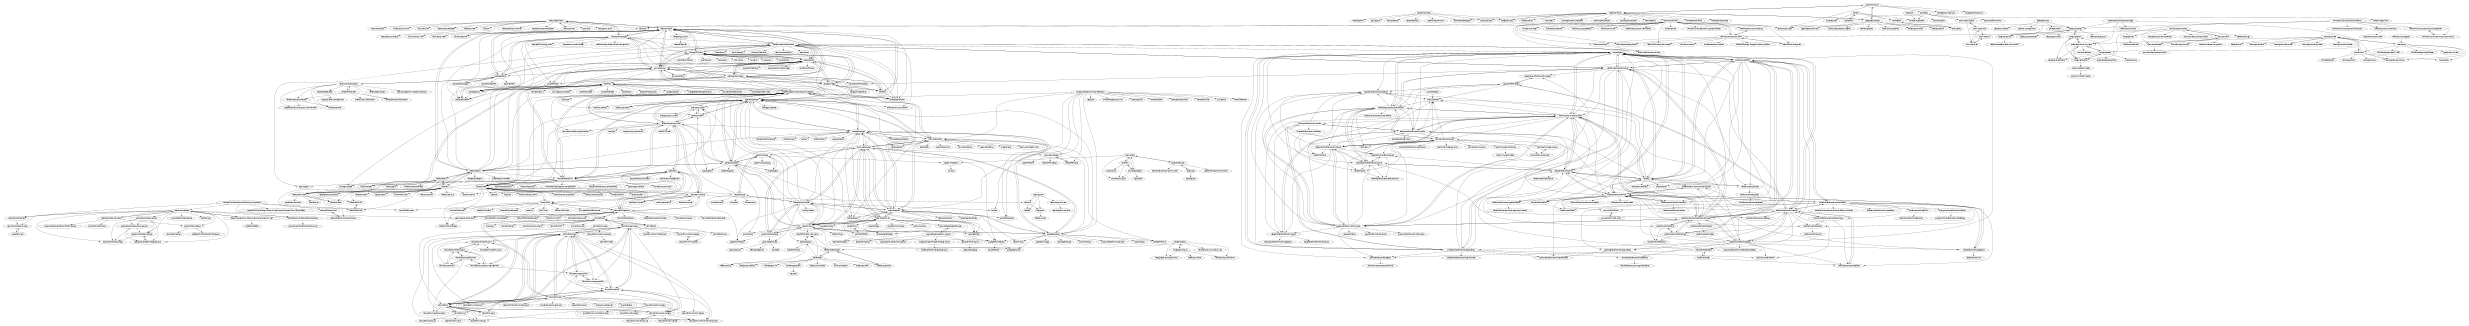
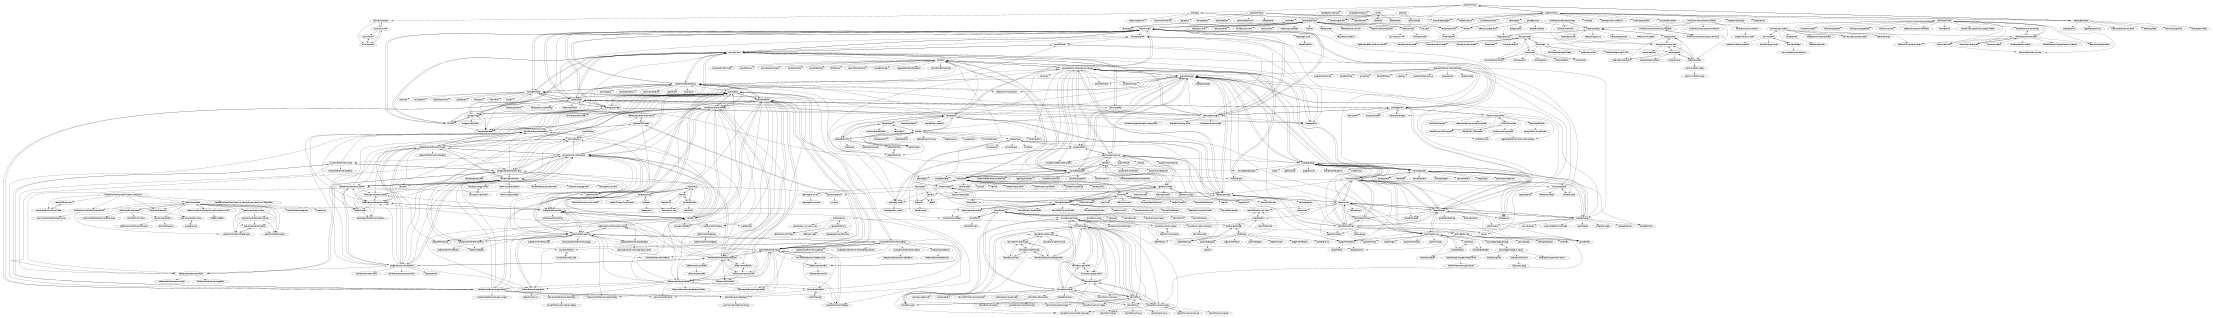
edge "rpa-ai/RPAStudio" -> "tfreitasleal/sharpRPA": reversed
node "Microsoft/vsts-tasks": label "Microsoft/vsts-tasks" -> "Microsoft/vsts-wxGlade"
